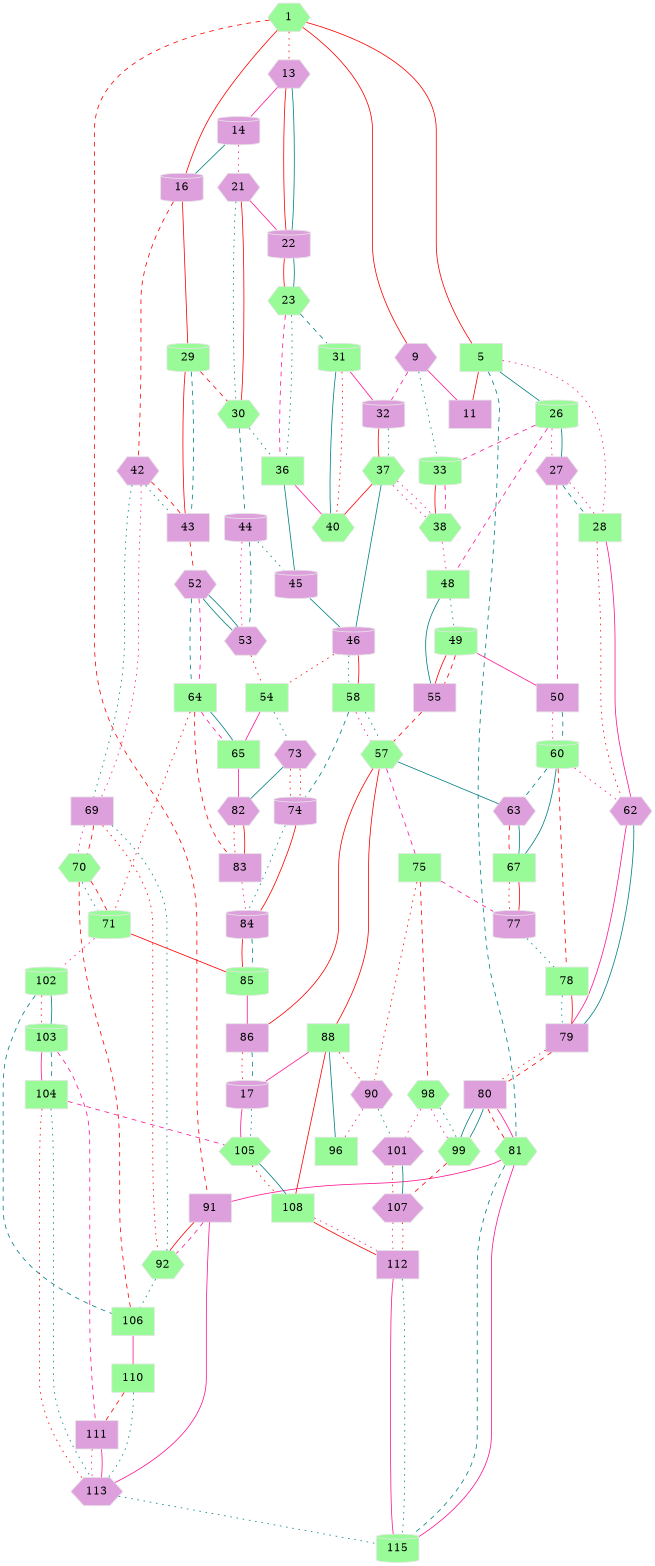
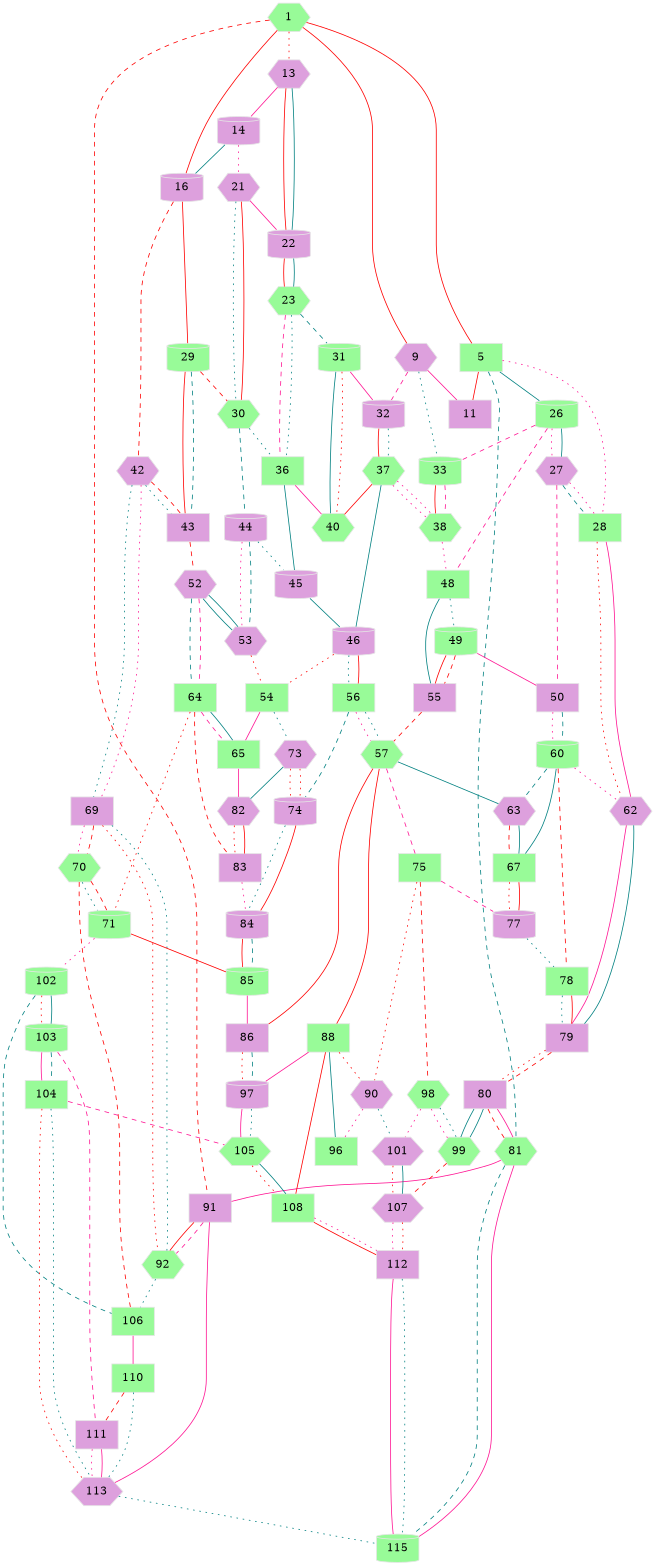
node "58": label "58" -> "56"
node "17": label "17" -> "97"
